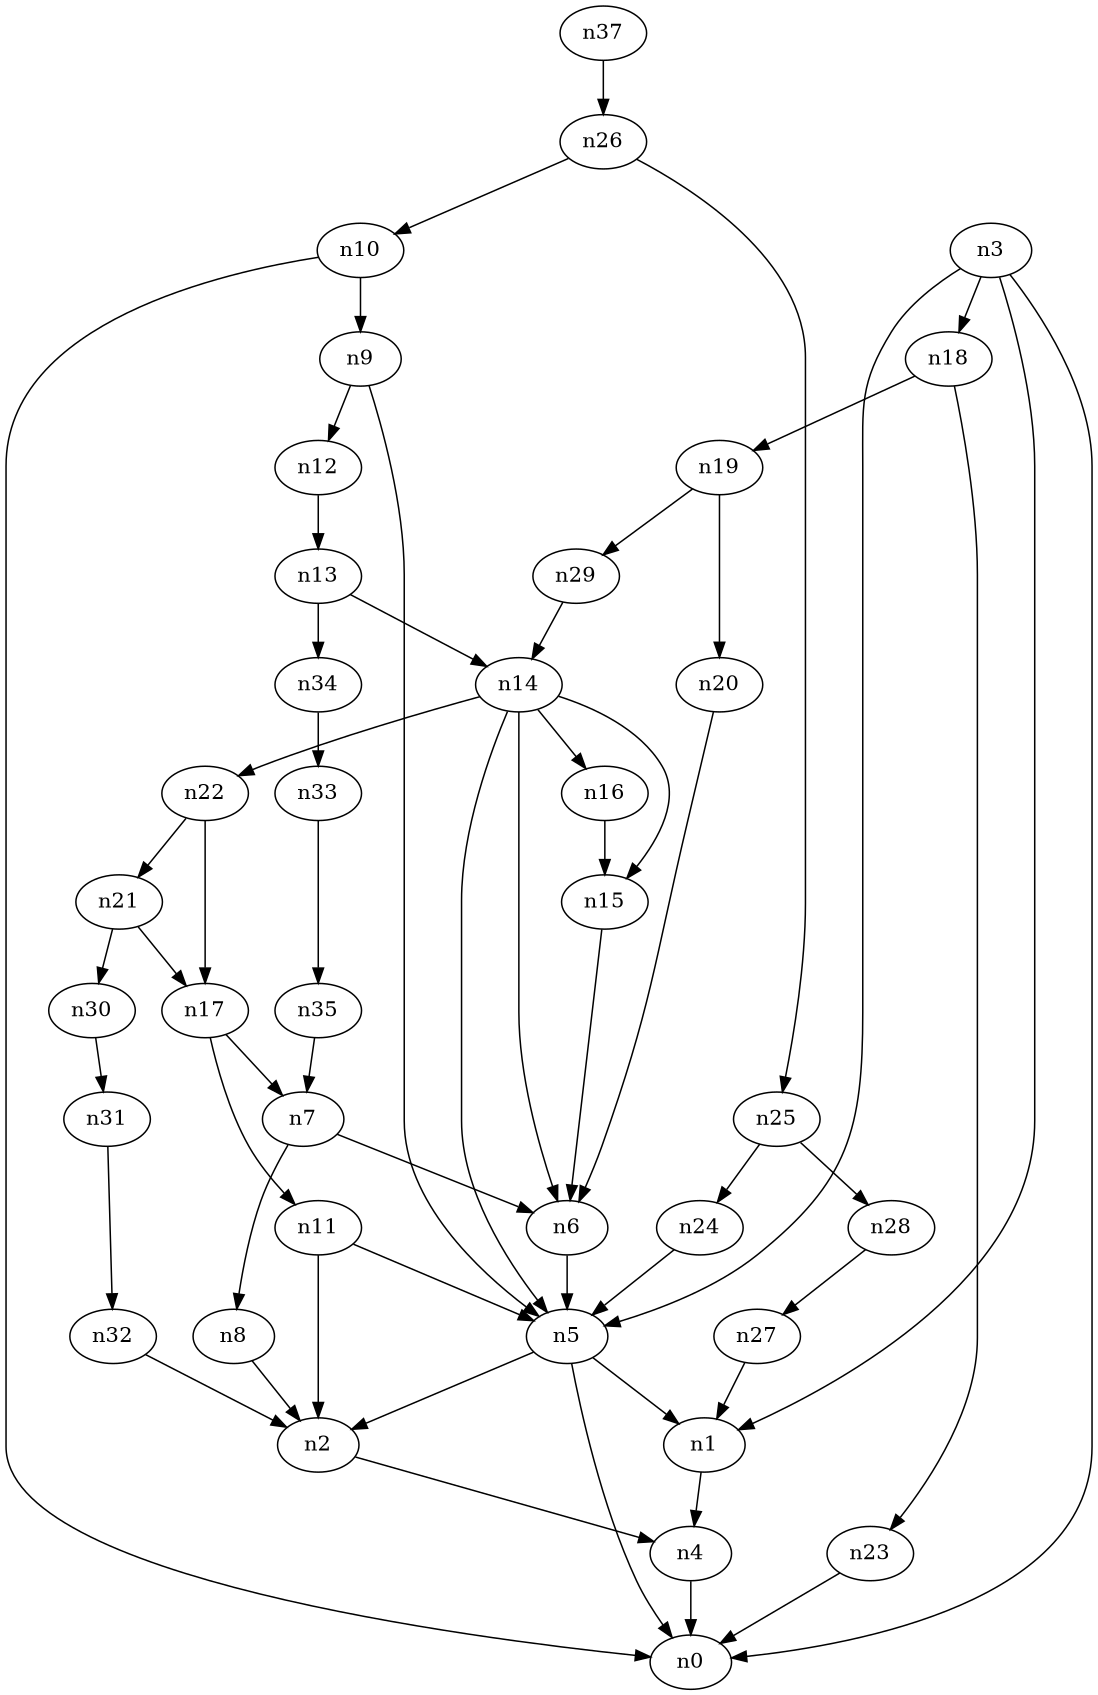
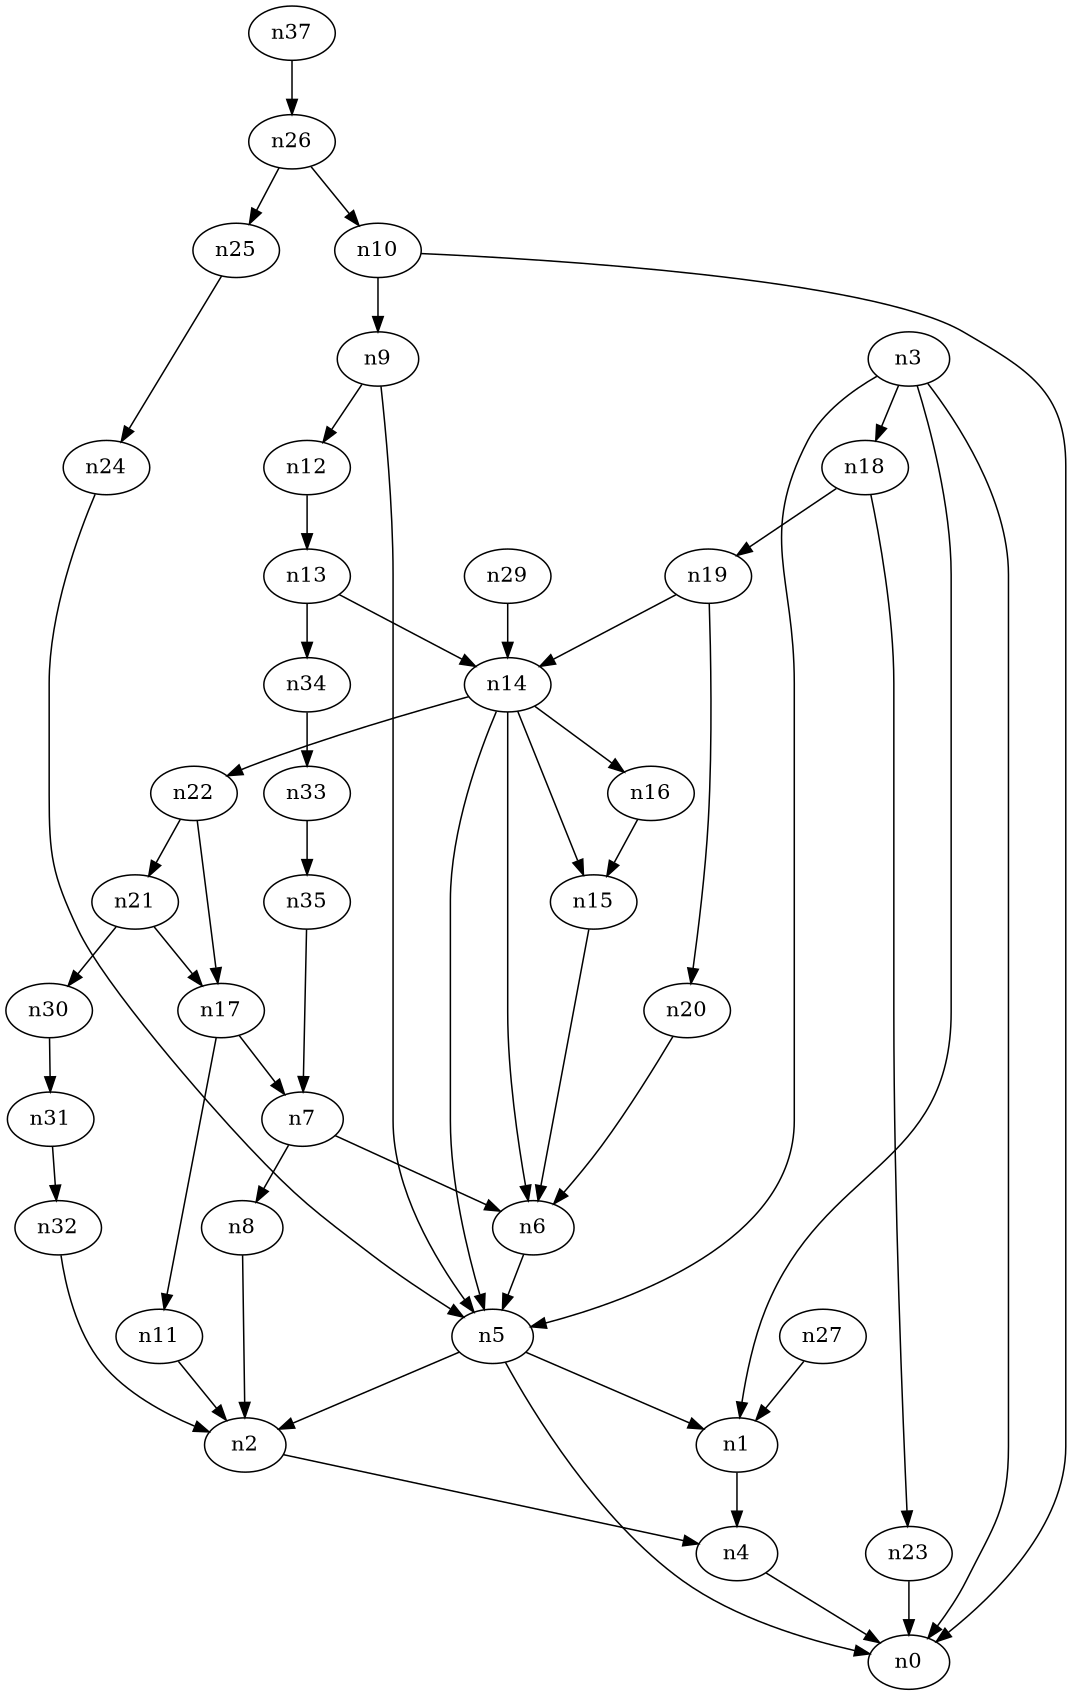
edge "n19" -> "n29": now "n19" -> "n14"
node "n28": removed
edge "n11" -> "n5": removed
